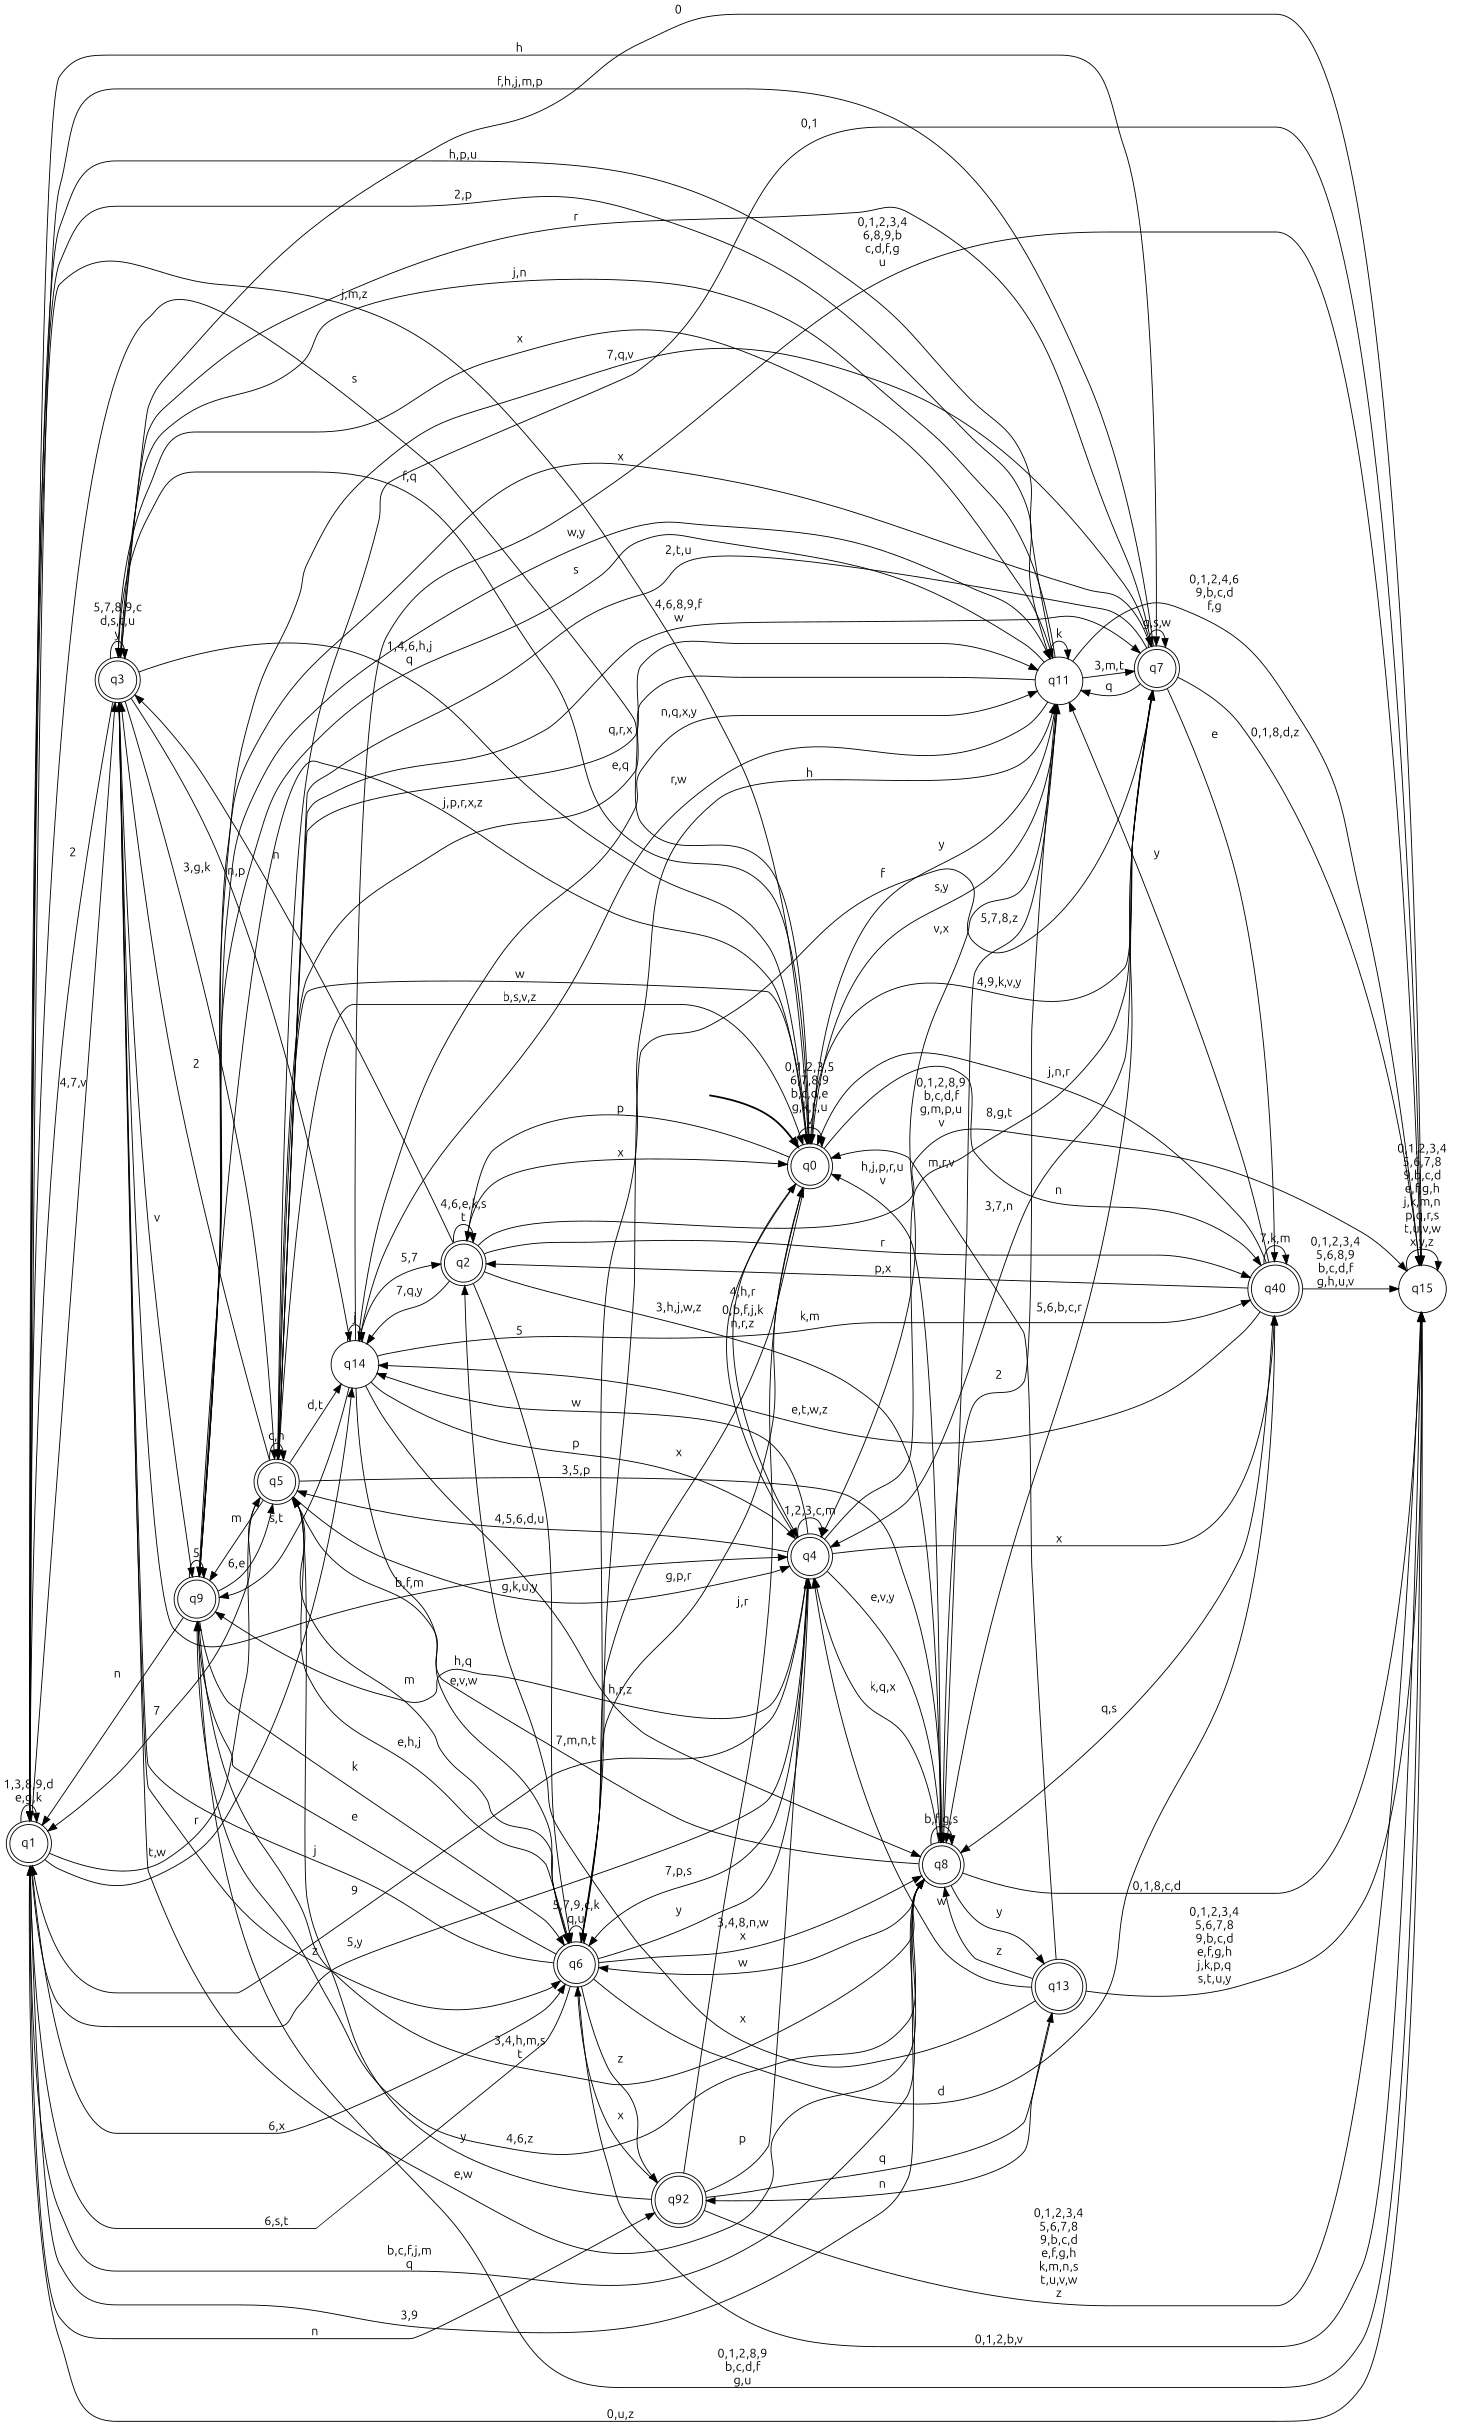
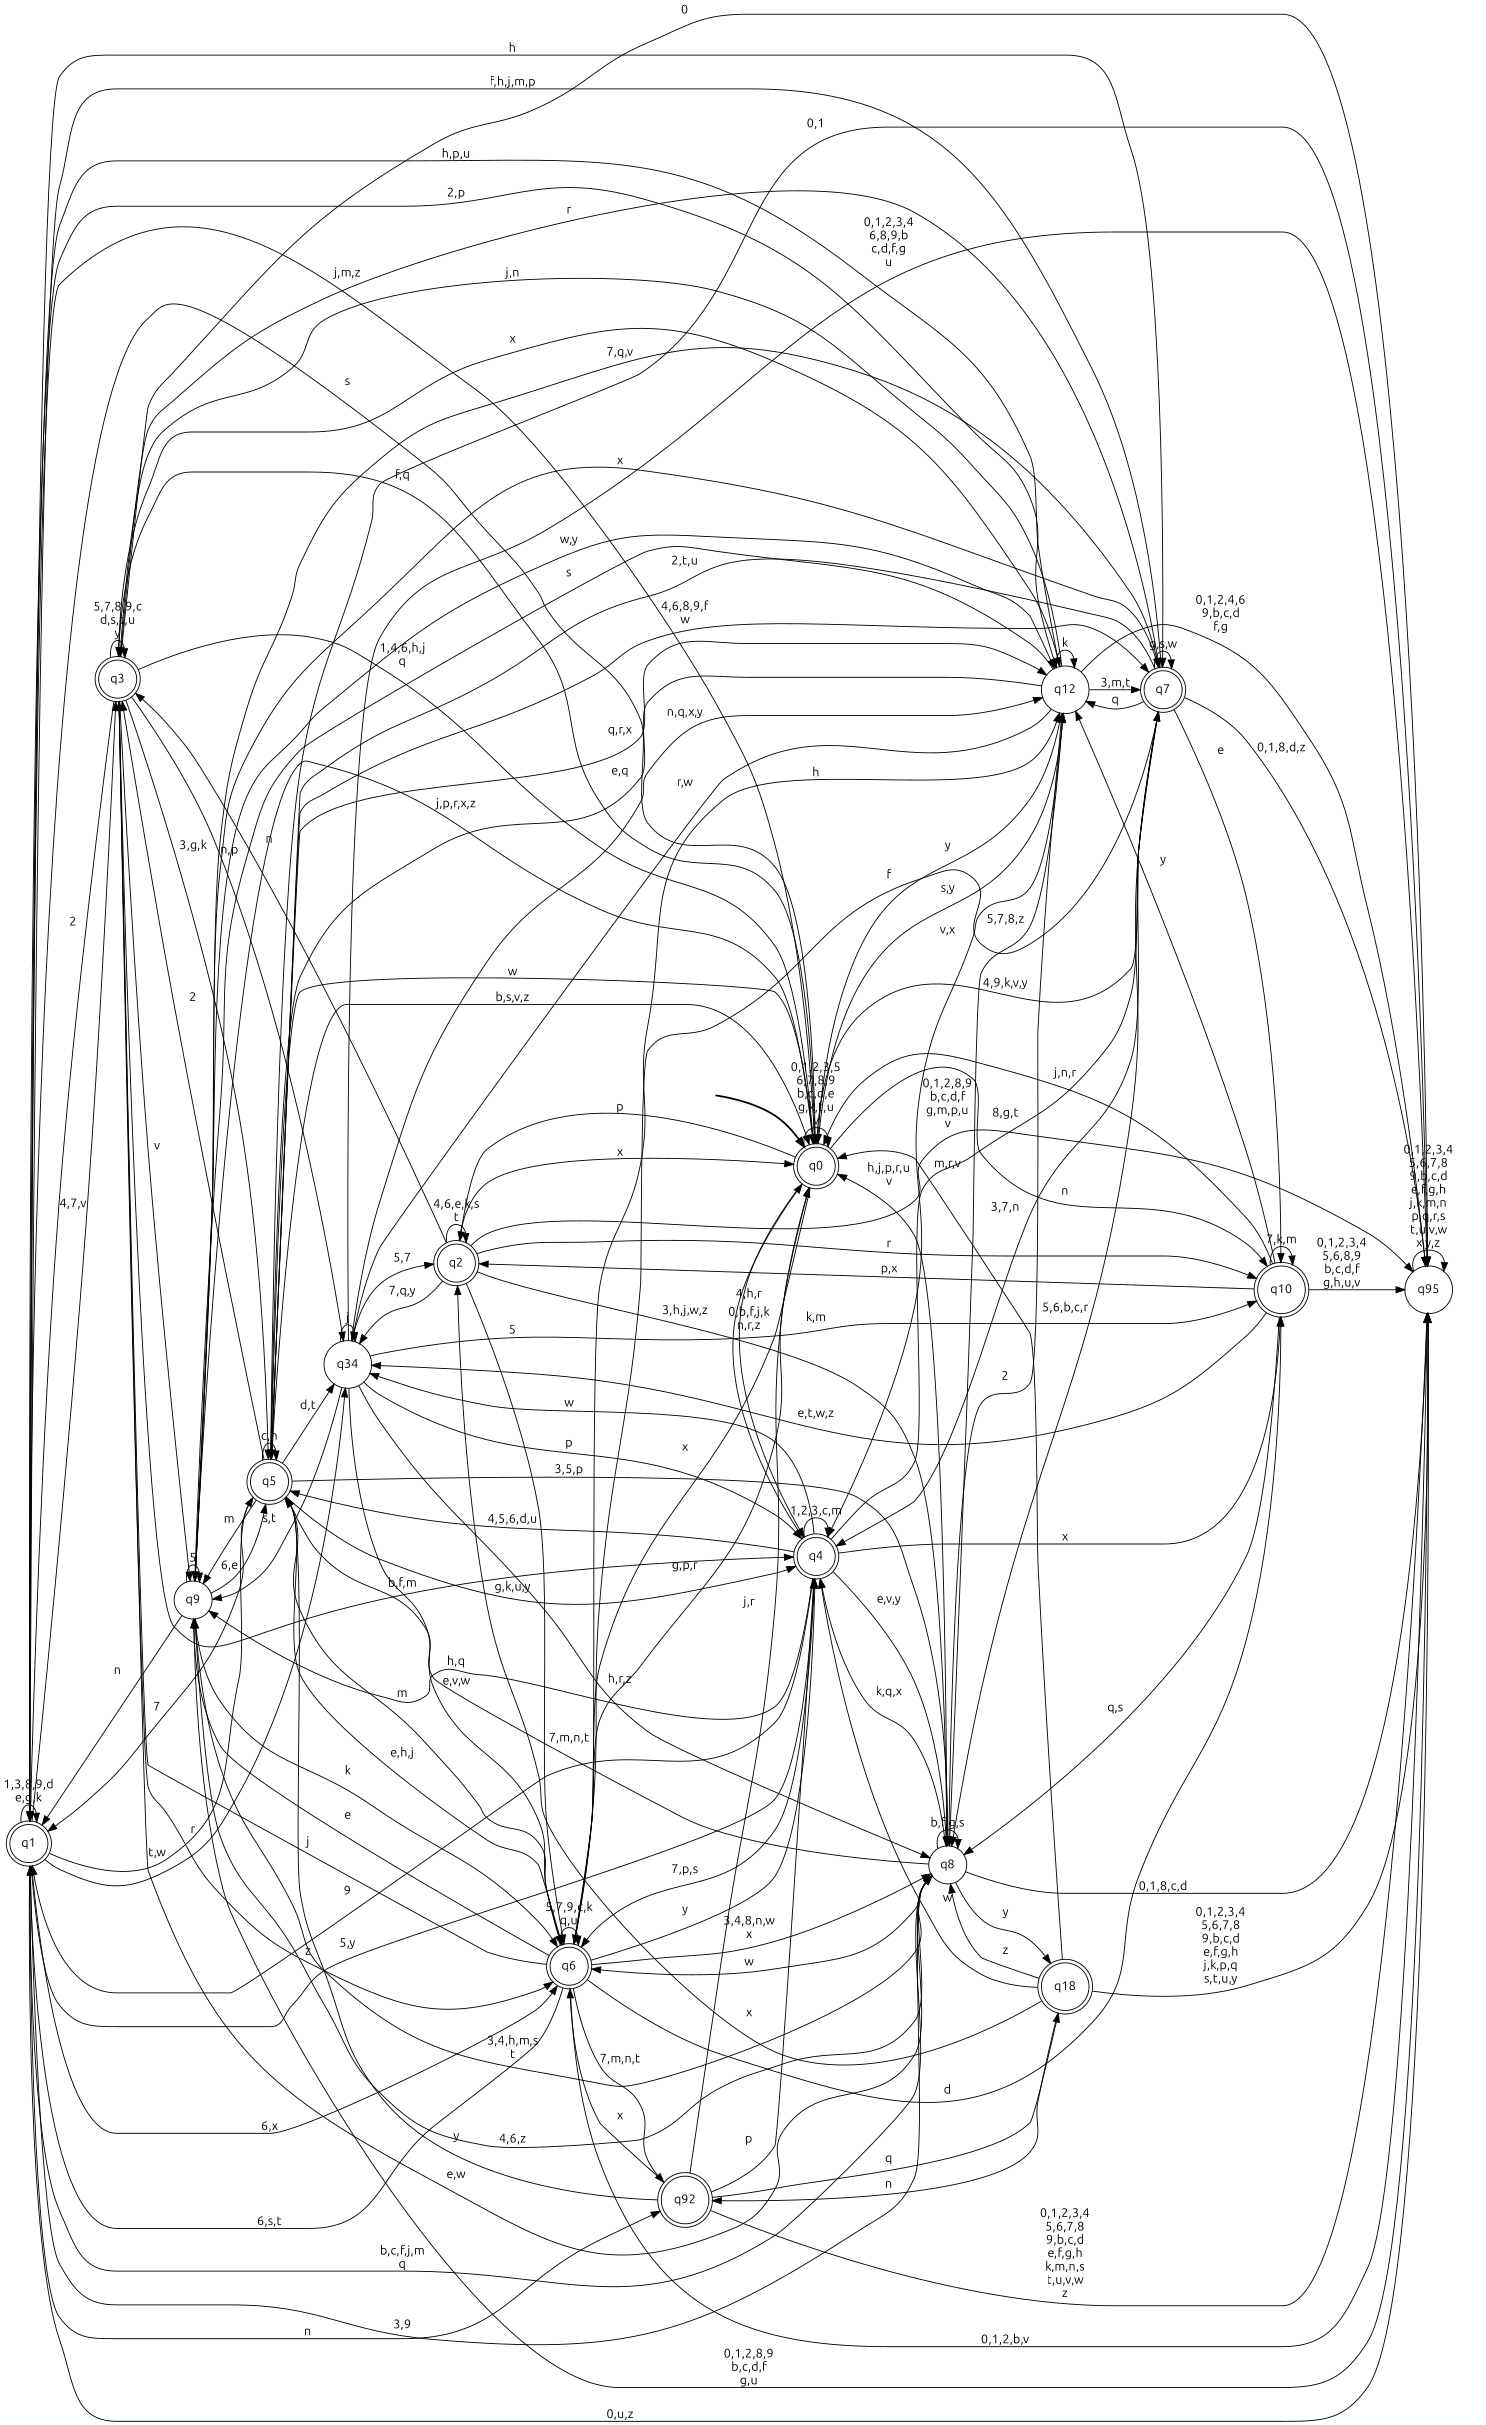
node "q11": label "q11" -> "q12"
node "q40": label "q40" -> "q10"
node "q15": label "q15" -> "q95"
node "q14": label "q14" -> "q34"
node "q9": shape doublecircle -> circle
node "q8": shape doublecircle -> circle
node "q13": label "q13" -> "q18"
edge "q6" -> "q92": label "z" -> "7,m,n,t"
